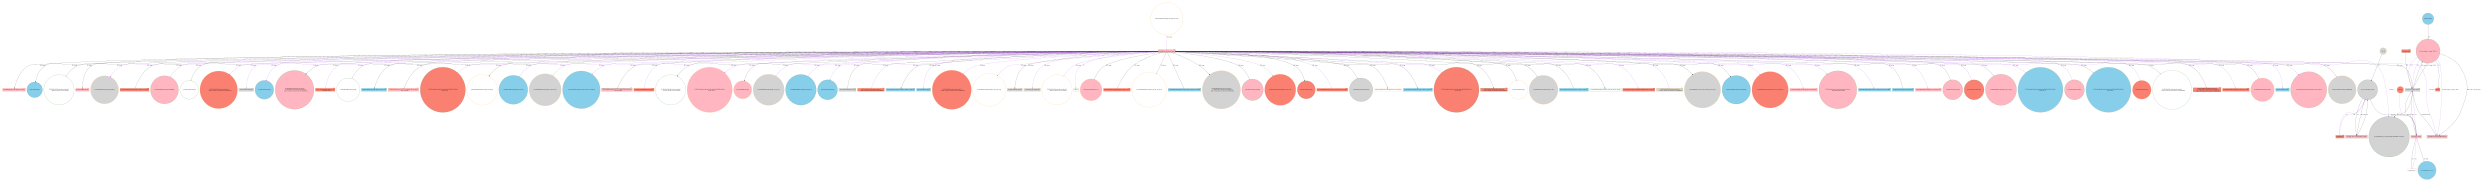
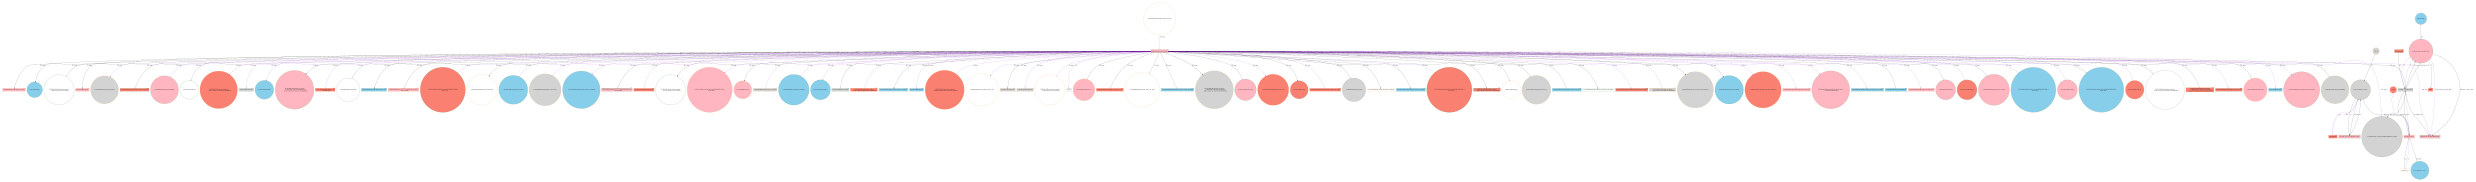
node "(Call,WriteBlobLSBLong(image,bmp_info.y_pixels))": shape circle -> folder
